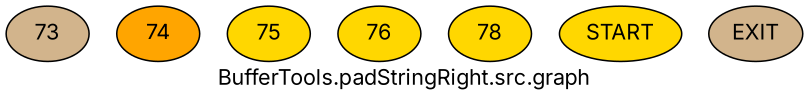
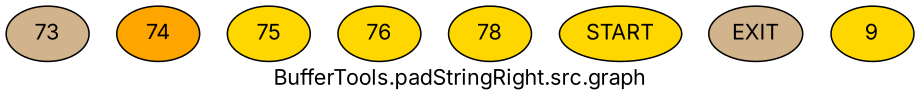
node "9": added
